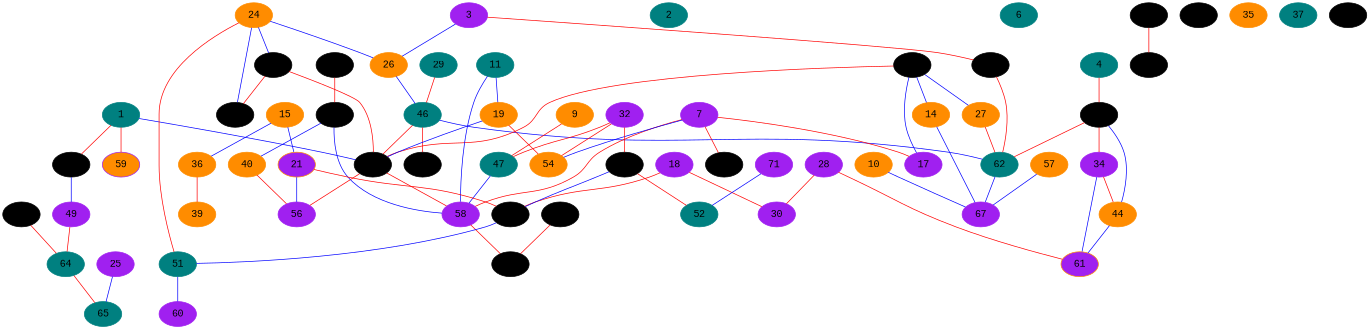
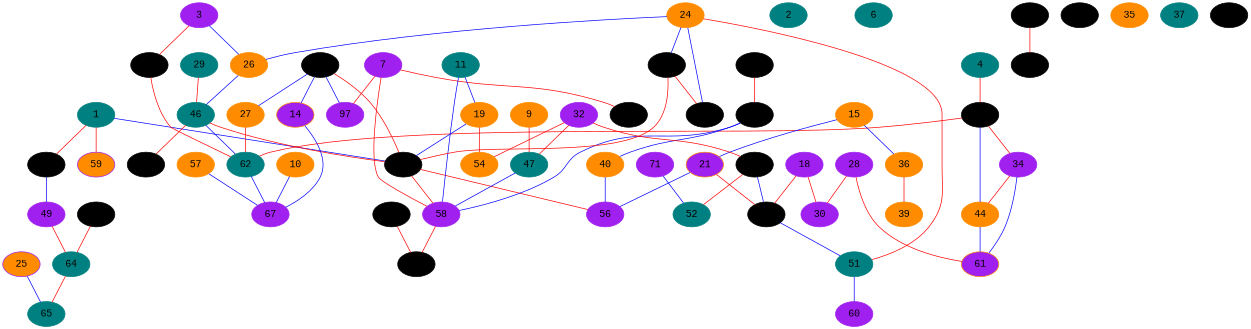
node "14": fillcolor darkorange -> purple
edge "7" -- "54": removed
node "17": label "17" -> "97"
edge "40" -- "56": color red -> blue
node "25": fillcolor purple -> darkorange
